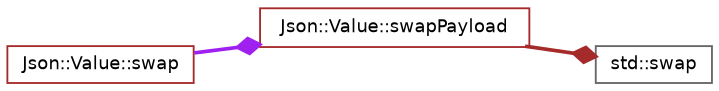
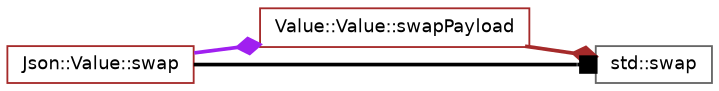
node "Json::Value::swapPayload": label "Json::Value::swapPayload" -> "Value::Value::swapPayload"
edge "Json::Value::swap" -> "std::swap": added
